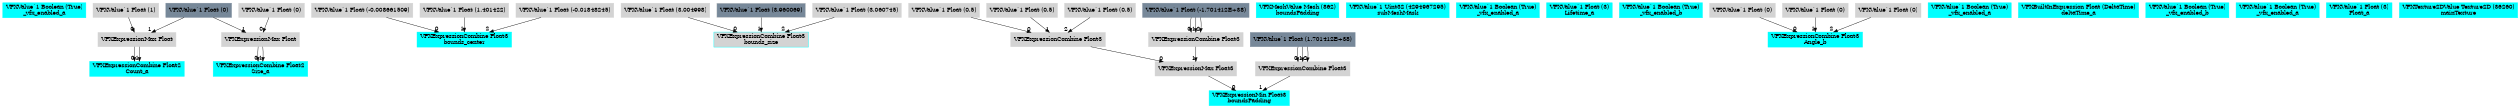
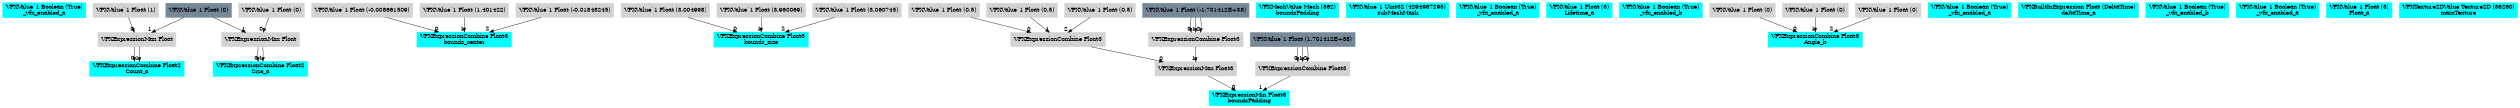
node "VFXValue`1 Float (3.960069)": fillcolor lightslategray -> lightgray
node "VFXExpressionCombine Float3 bounds_size": fillcolor lightgray -> cyan
